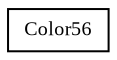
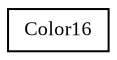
node "Color56": label "Color56" -> "Color16"
